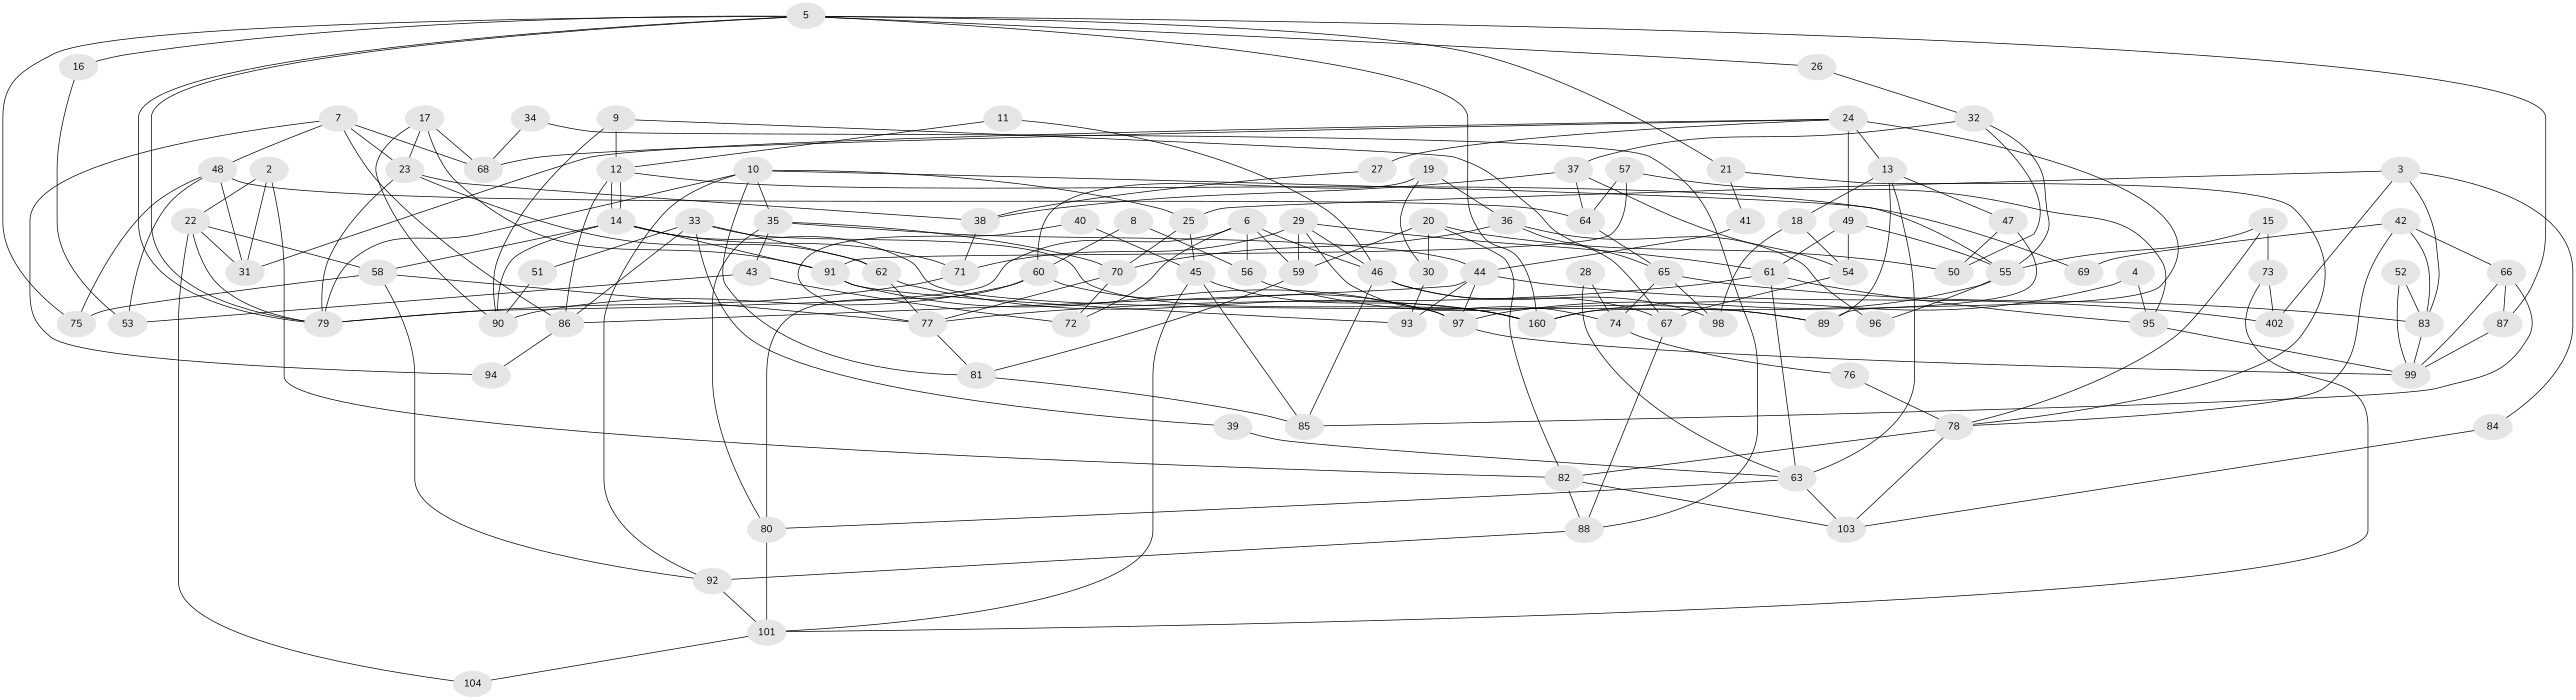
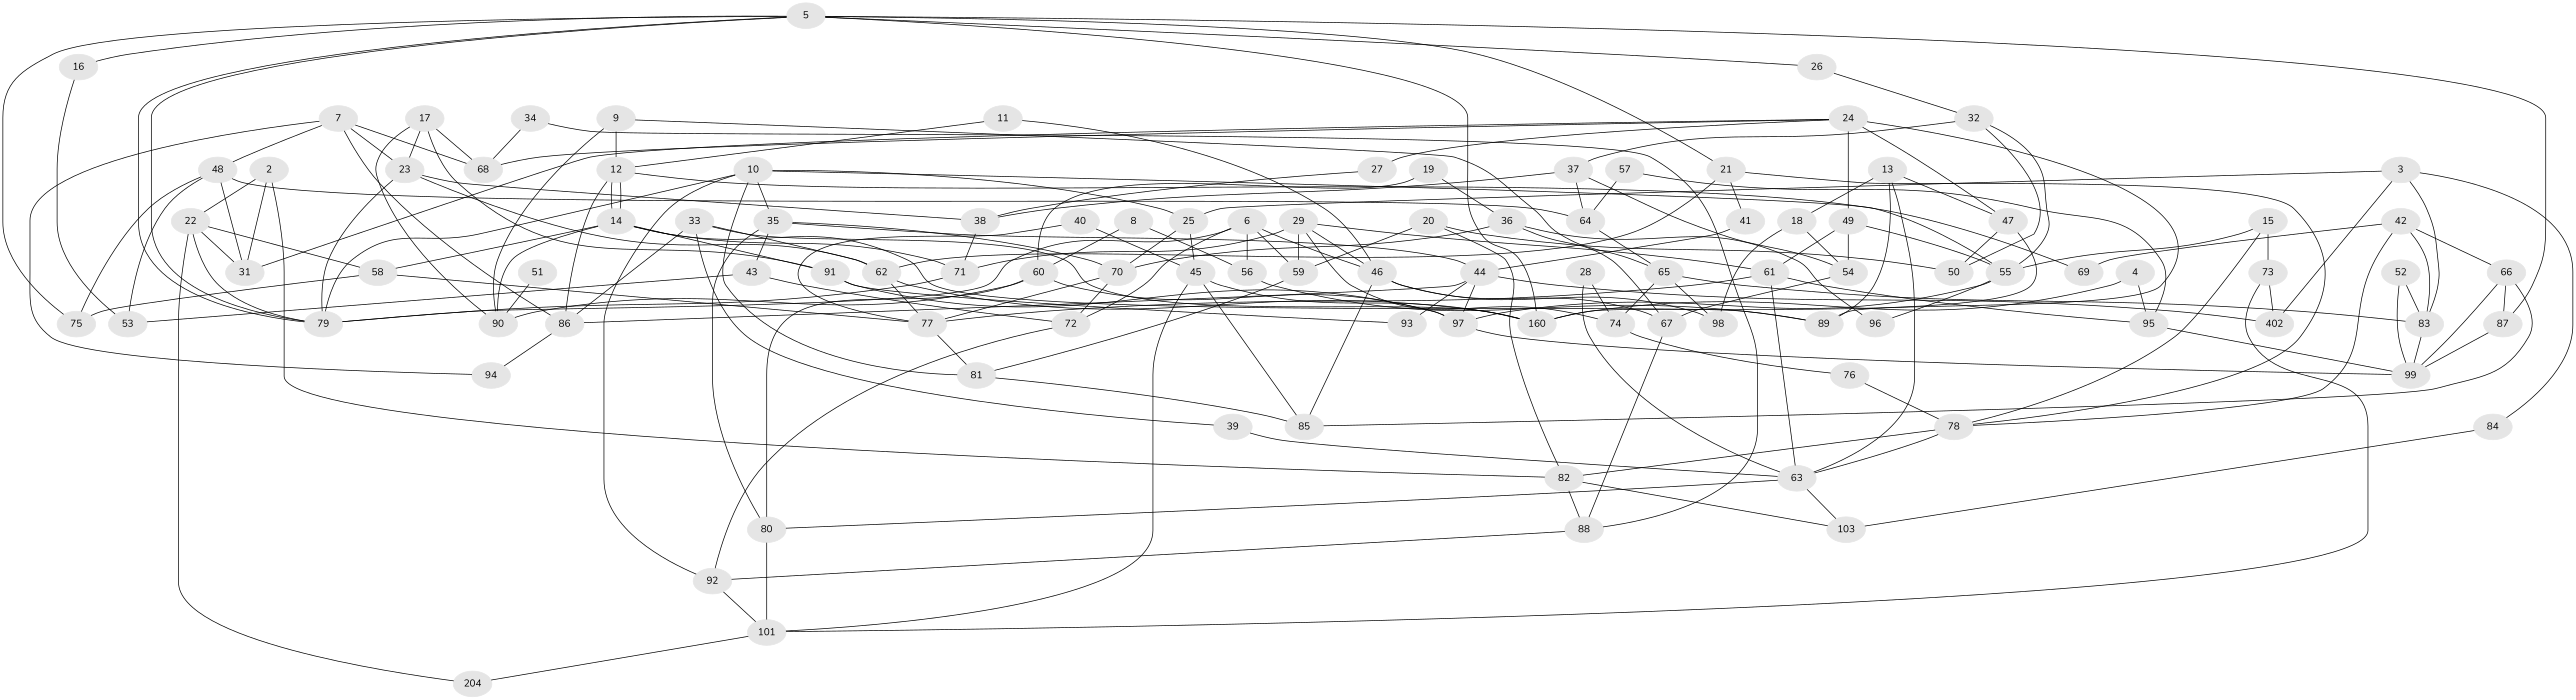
edge "24" -- "13": now "24" -- "47"
edge "57" -- "91": removed
edge "33" -- "51": removed
edge "21" -- "62": added
node "30": removed
edge "78" -- "103": now "78" -- "63"
edge "58" -- "92": now "72" -- "92"
node "104": label "104" -> "204"
